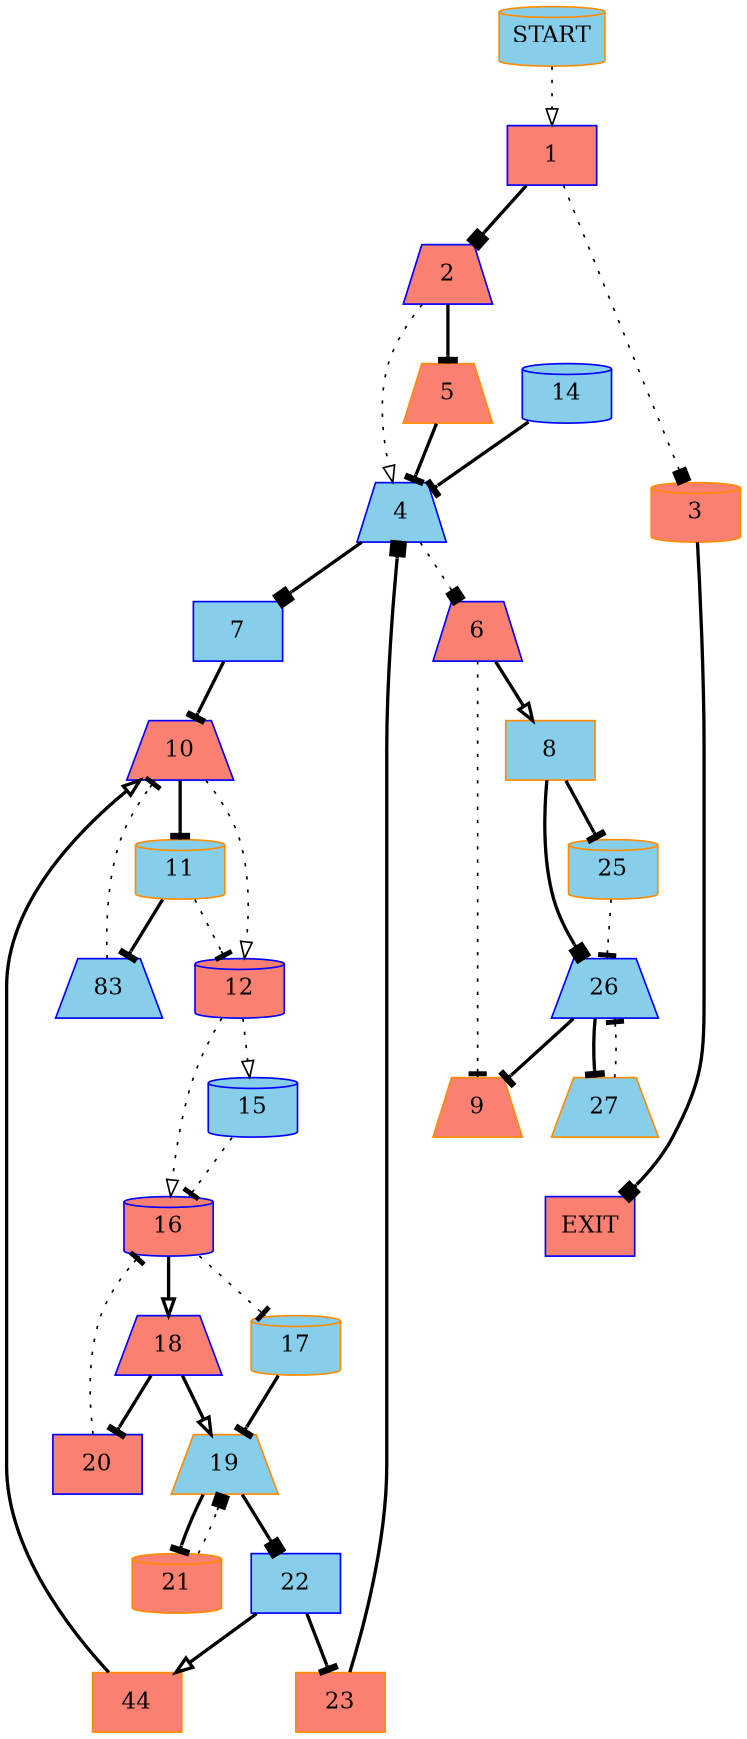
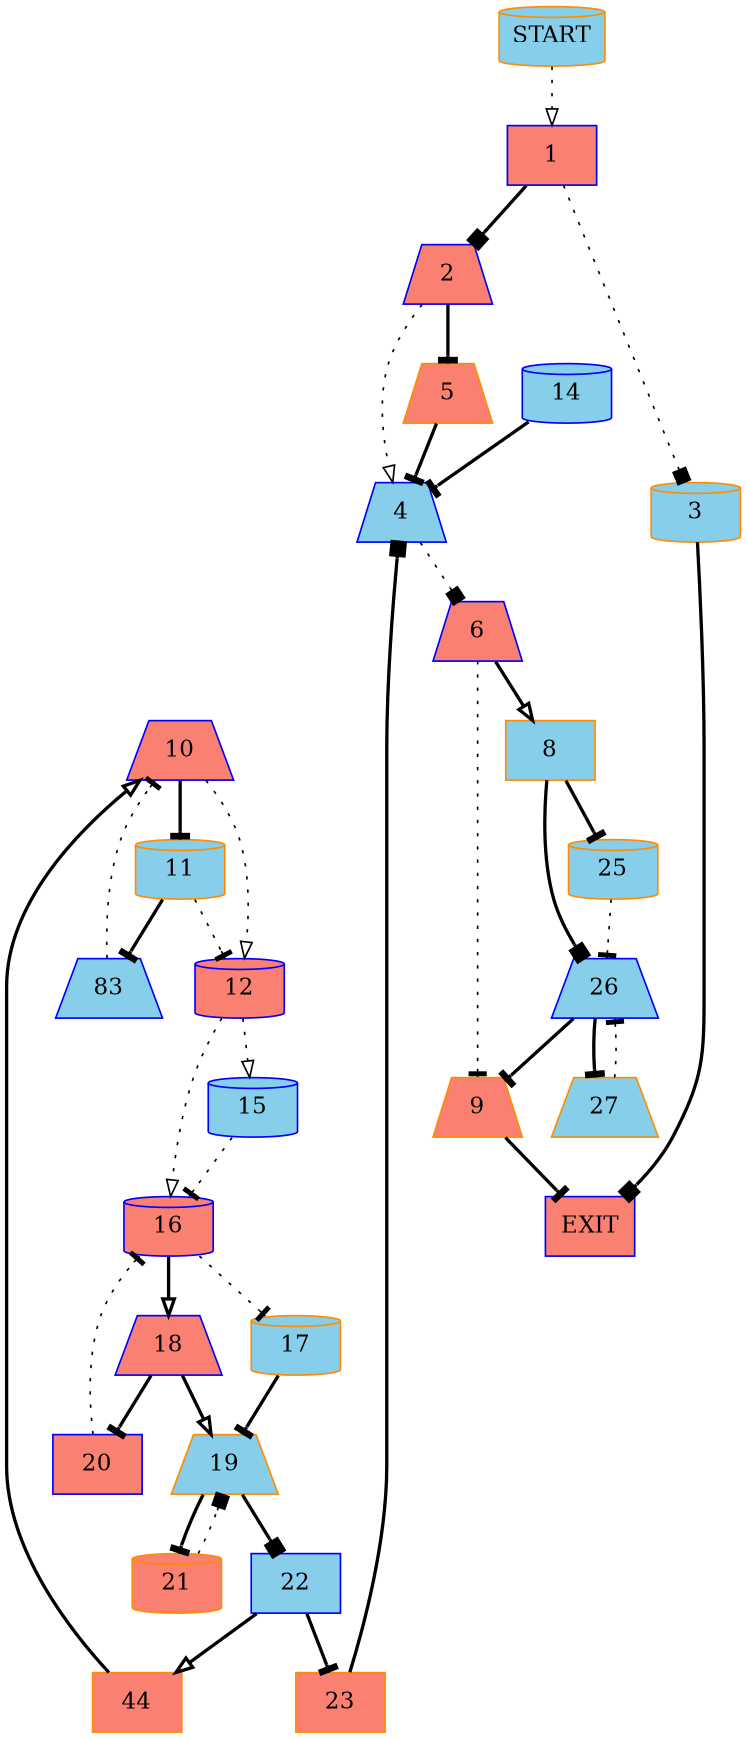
node "3": fillcolor salmon -> skyblue
node "7": removed
edge "9" -> "EXIT": added
